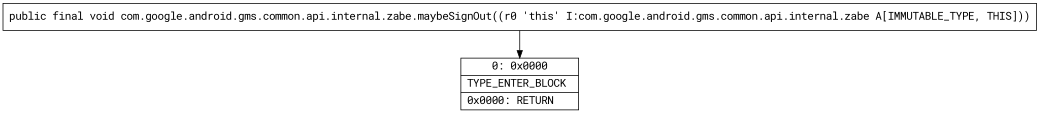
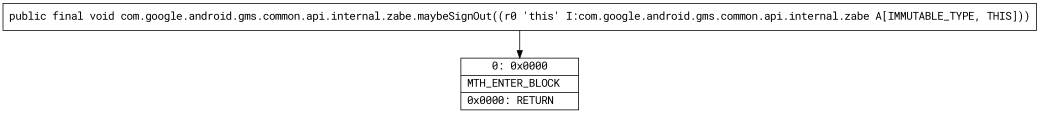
node "0: 0x0000": text "TYPE_ENTER_BLOCK" -> "MTH_ENTER_BLOCK"
